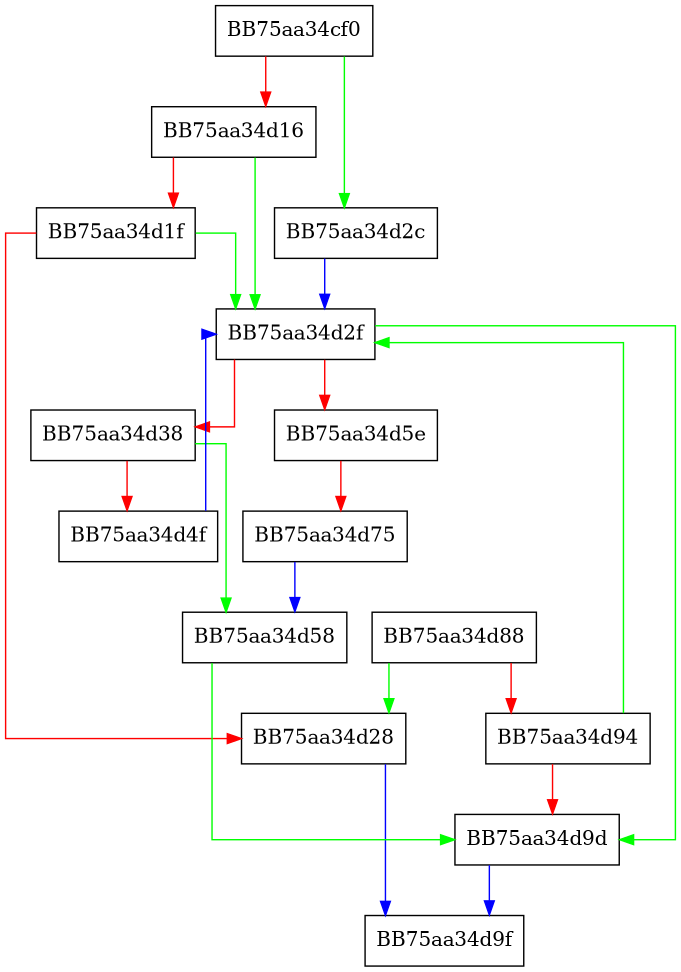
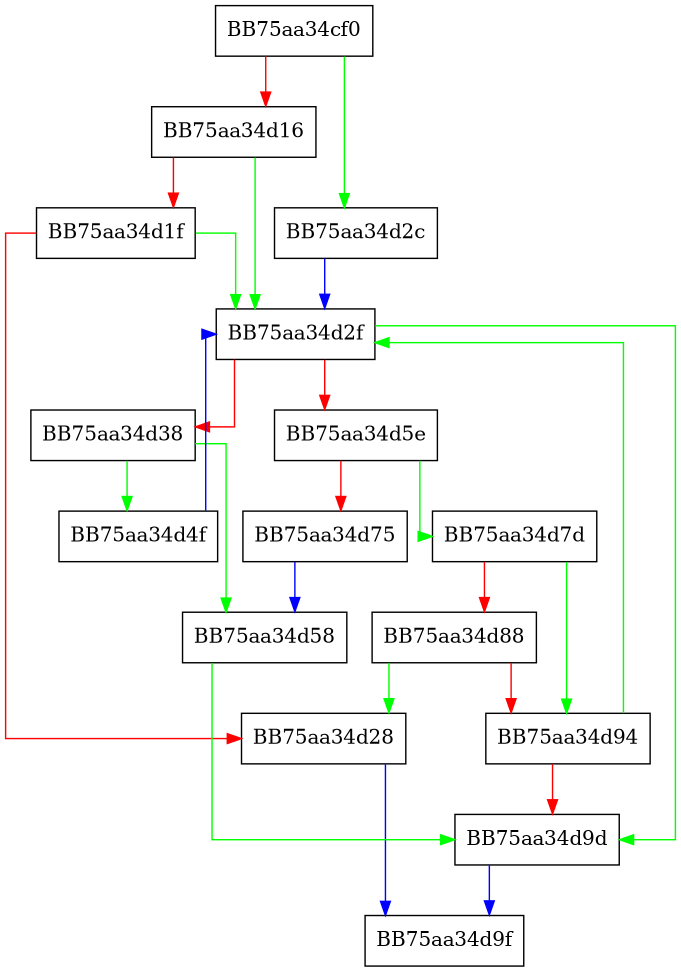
edge "BB75aa34d38" -> "BB75aa34d4f": color red -> green
node "BB75aa34d7d": added
